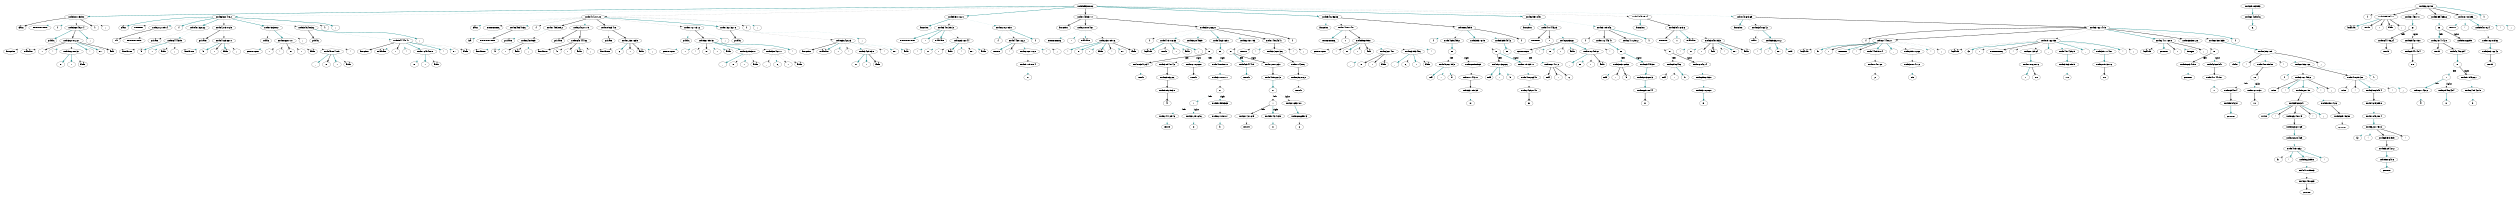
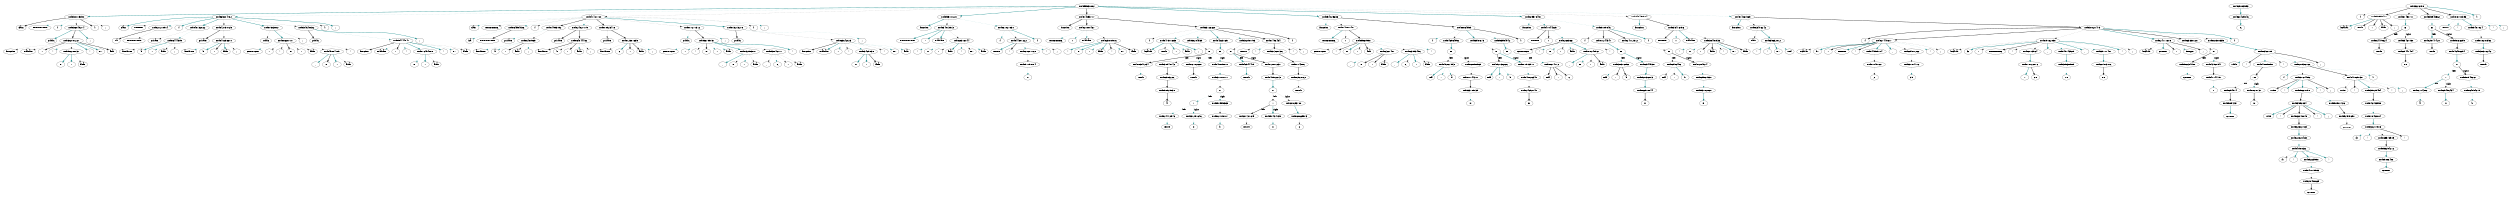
edge "node25747420" -> "node46496694": now "node5166299" -> "node46496694"
edge "node32217513" -> "node65573909": style bold -> dotted
